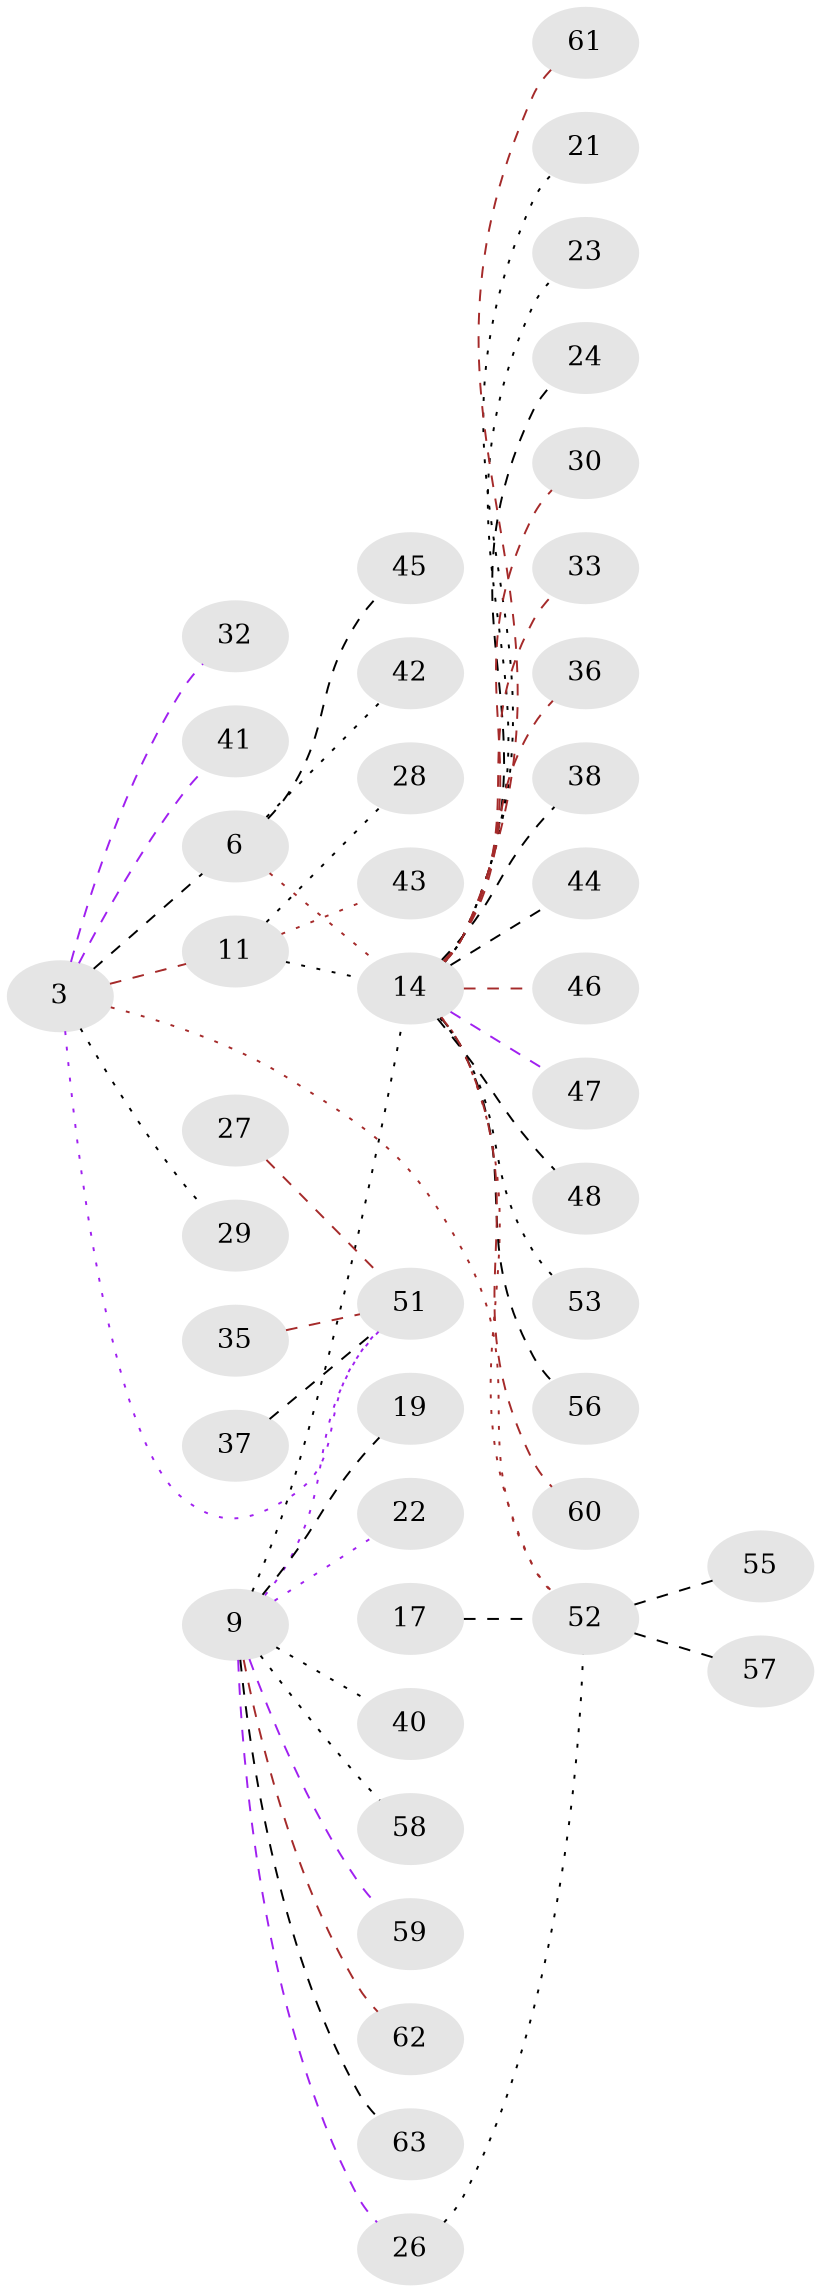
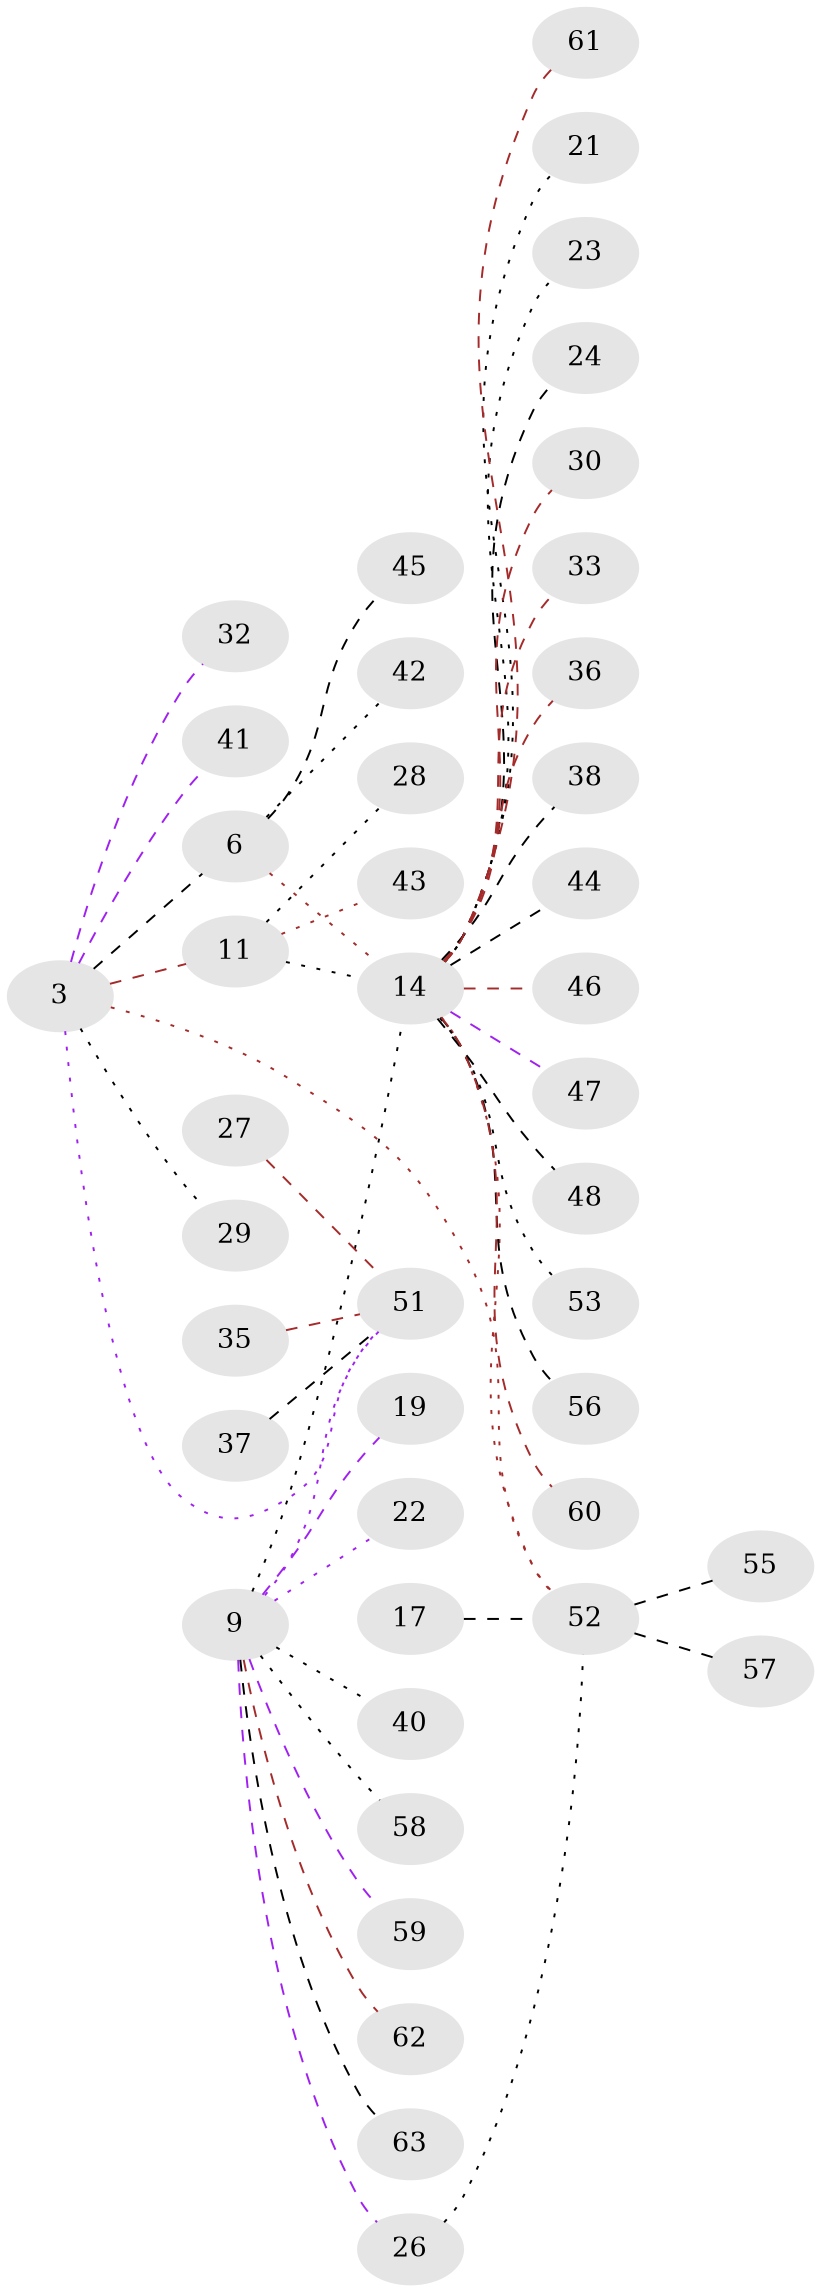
edge "19" -- "9": color black -> purple
